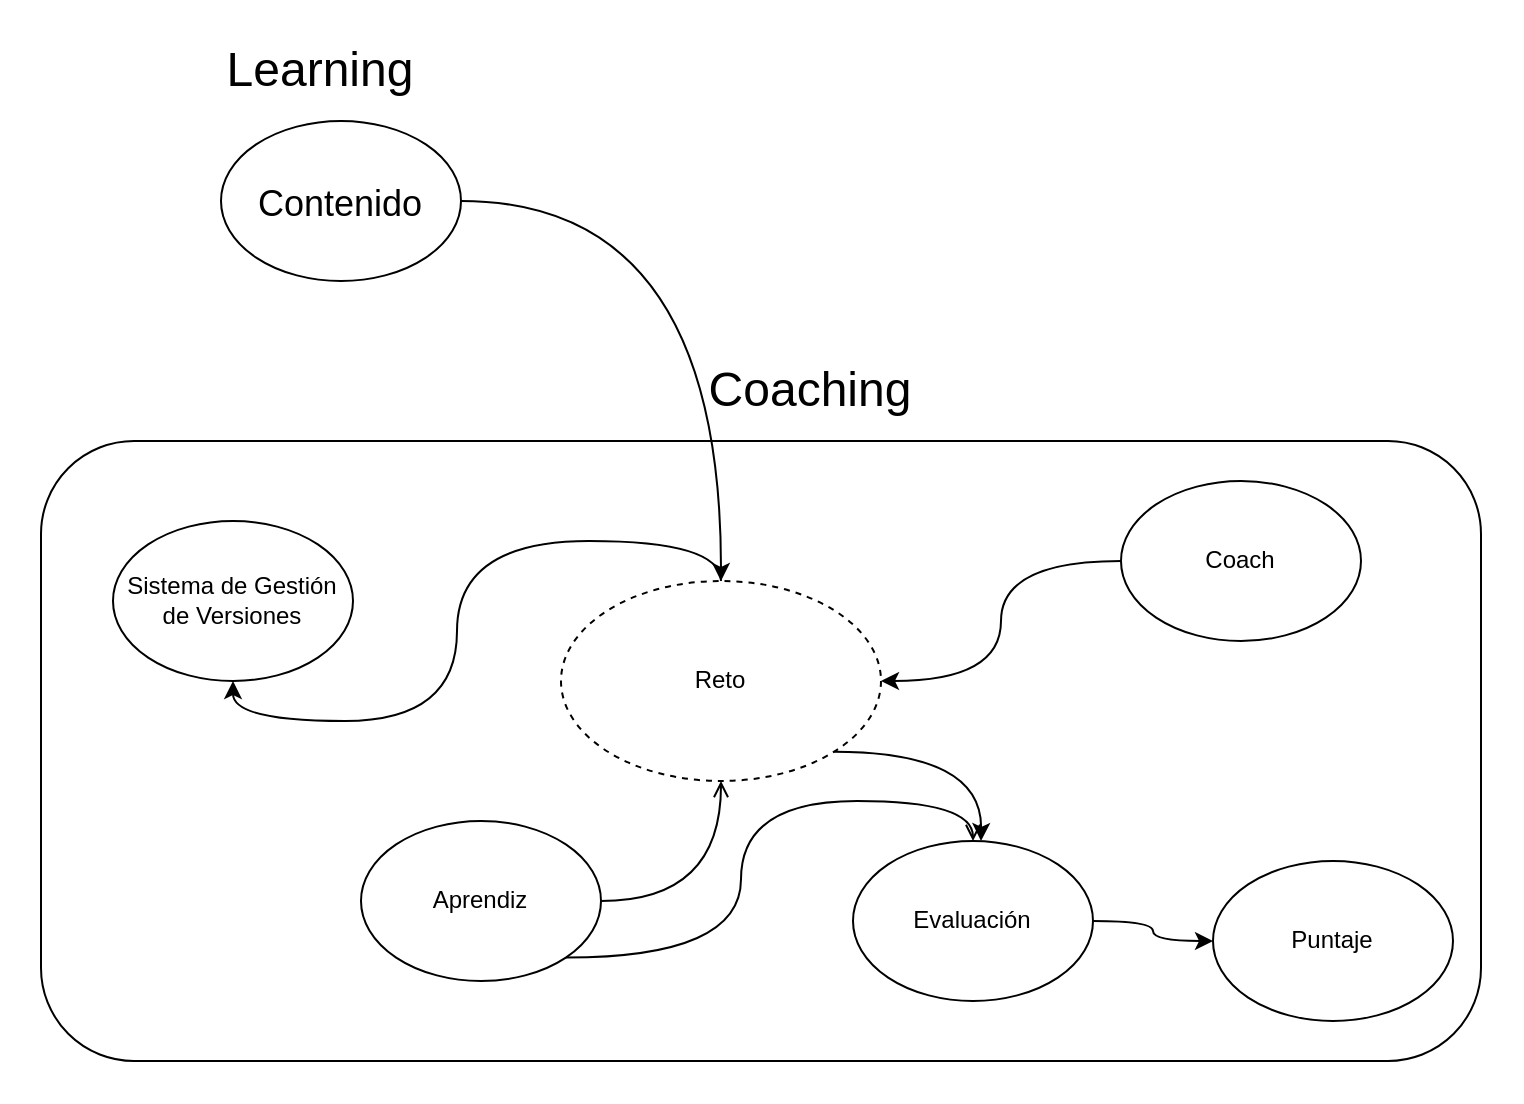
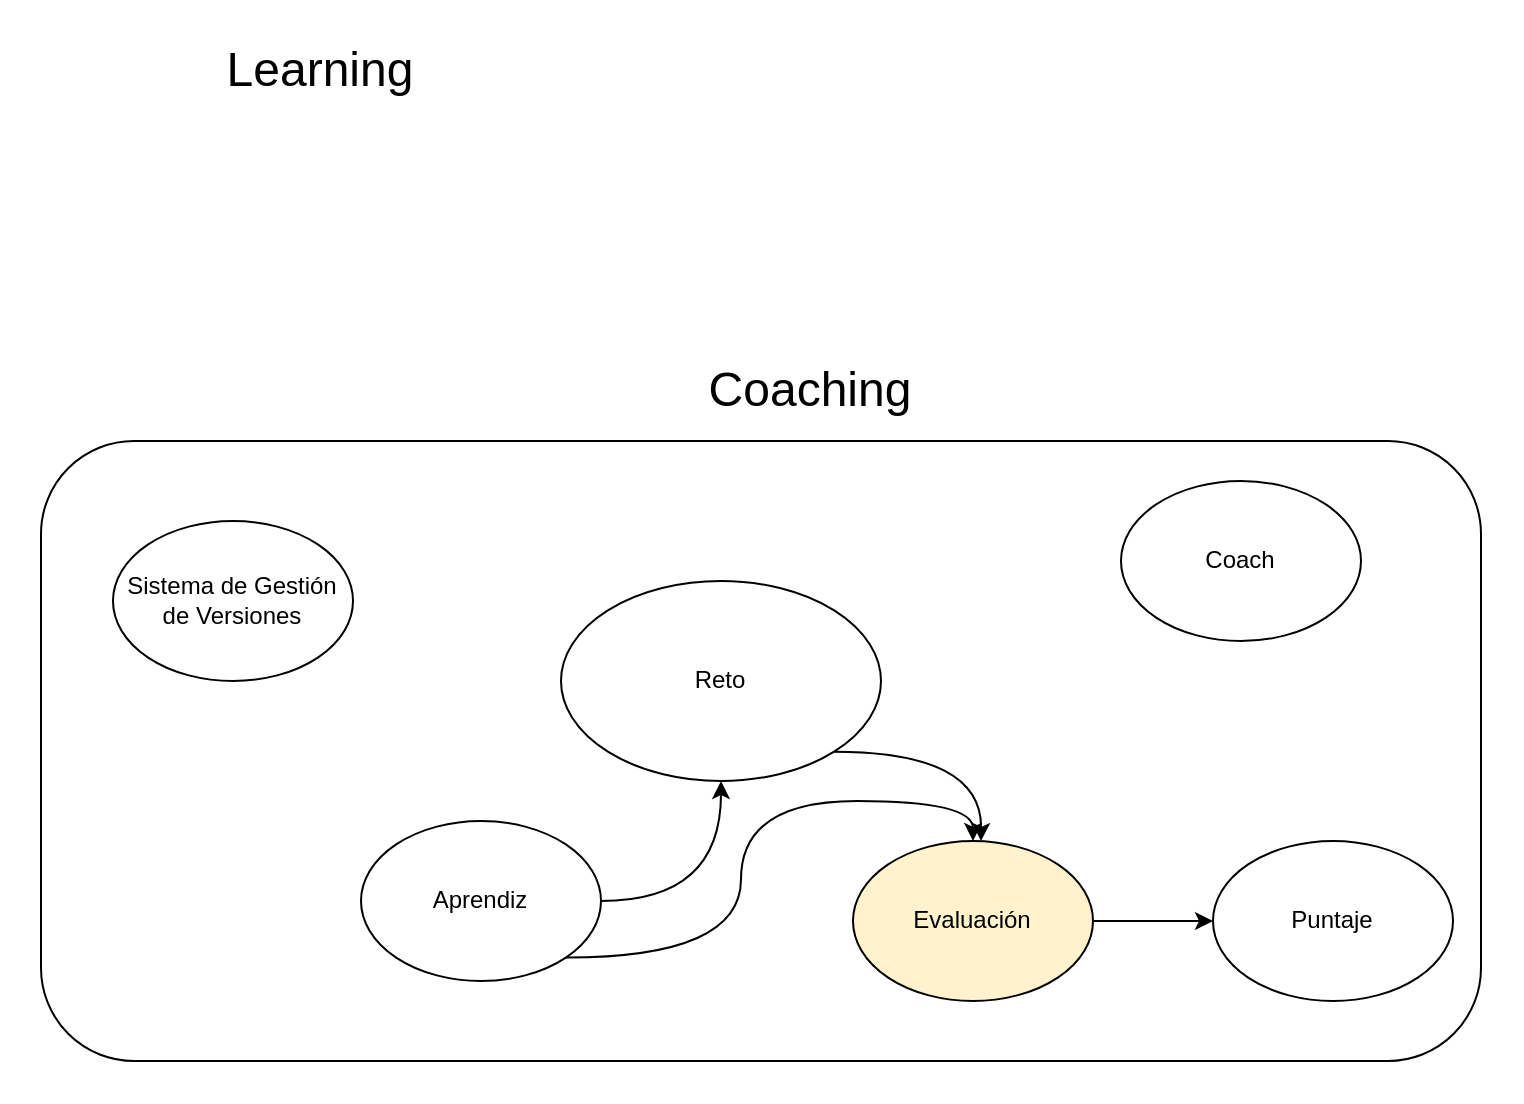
node "Contenido": removed
edge "Contenido" -> "Reto": removed
edge "Reto" -> "Sistema de Gestión de Versiones": removed
edge "Coach" -> "Reto": removed
node "Reto": style dashed -> solid
edge "Aprendiz" -> "Evaluación": arrowhead open -> classic
edge "Aprendiz" -> "Reto": arrowhead open -> classic
node "Evaluación": fillcolor #ffffff -> #fff2cc
node "Puntaje": moved (1333, 941) -> (1333, 921)
